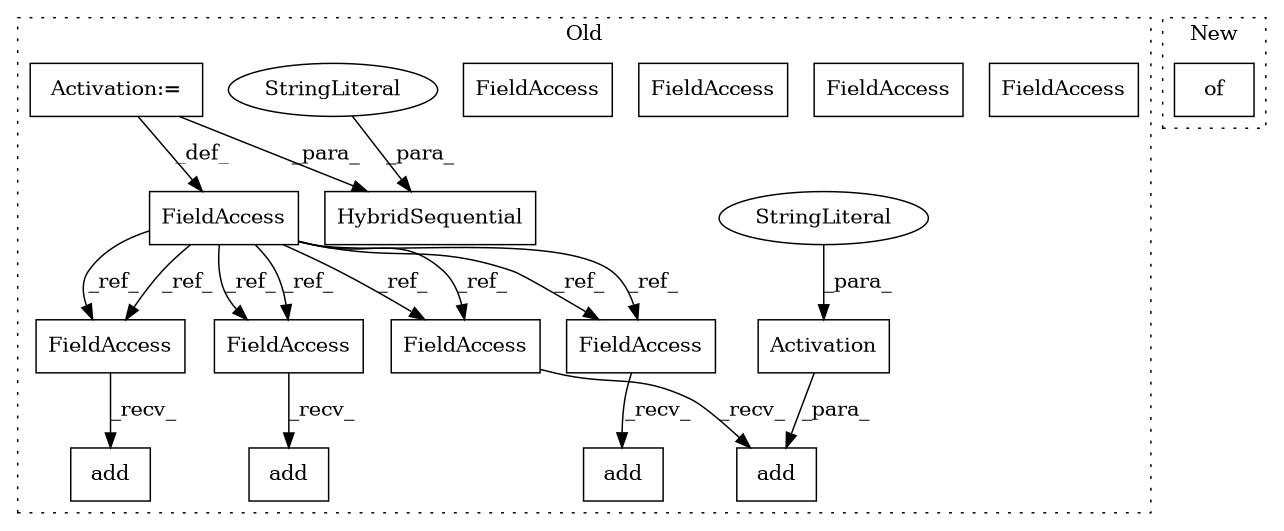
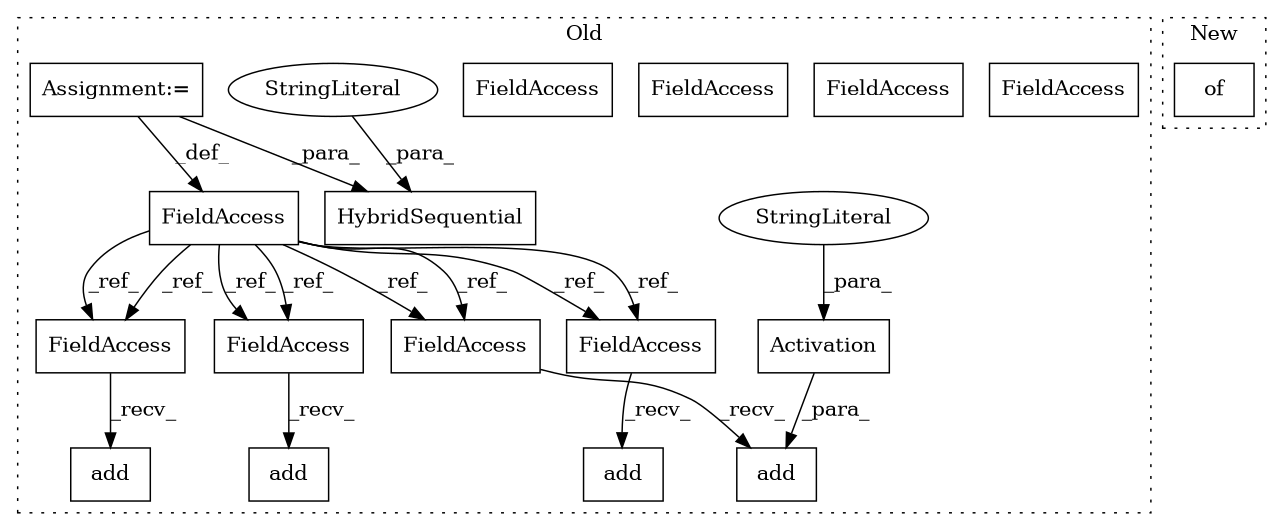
node "Activation:=": label "Activation:=" -> "Assignment:="
